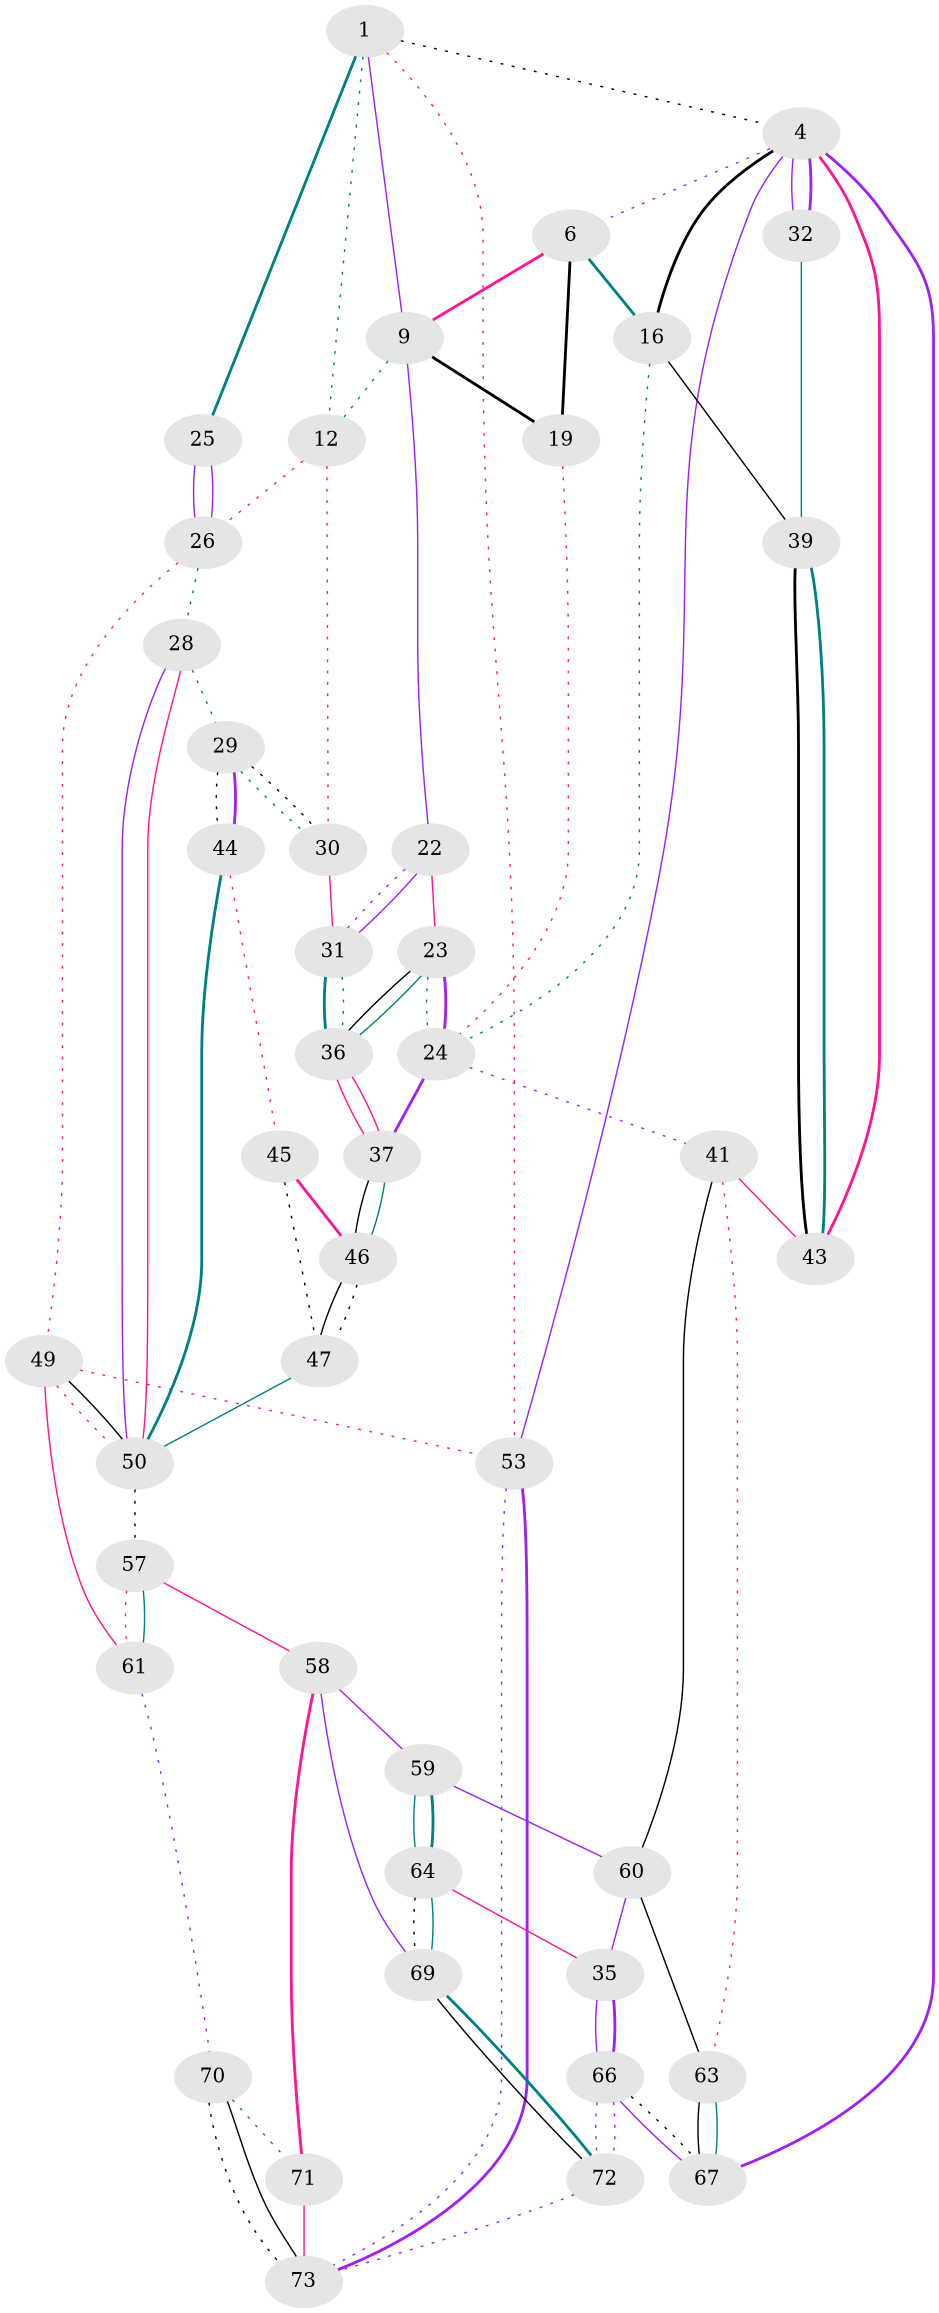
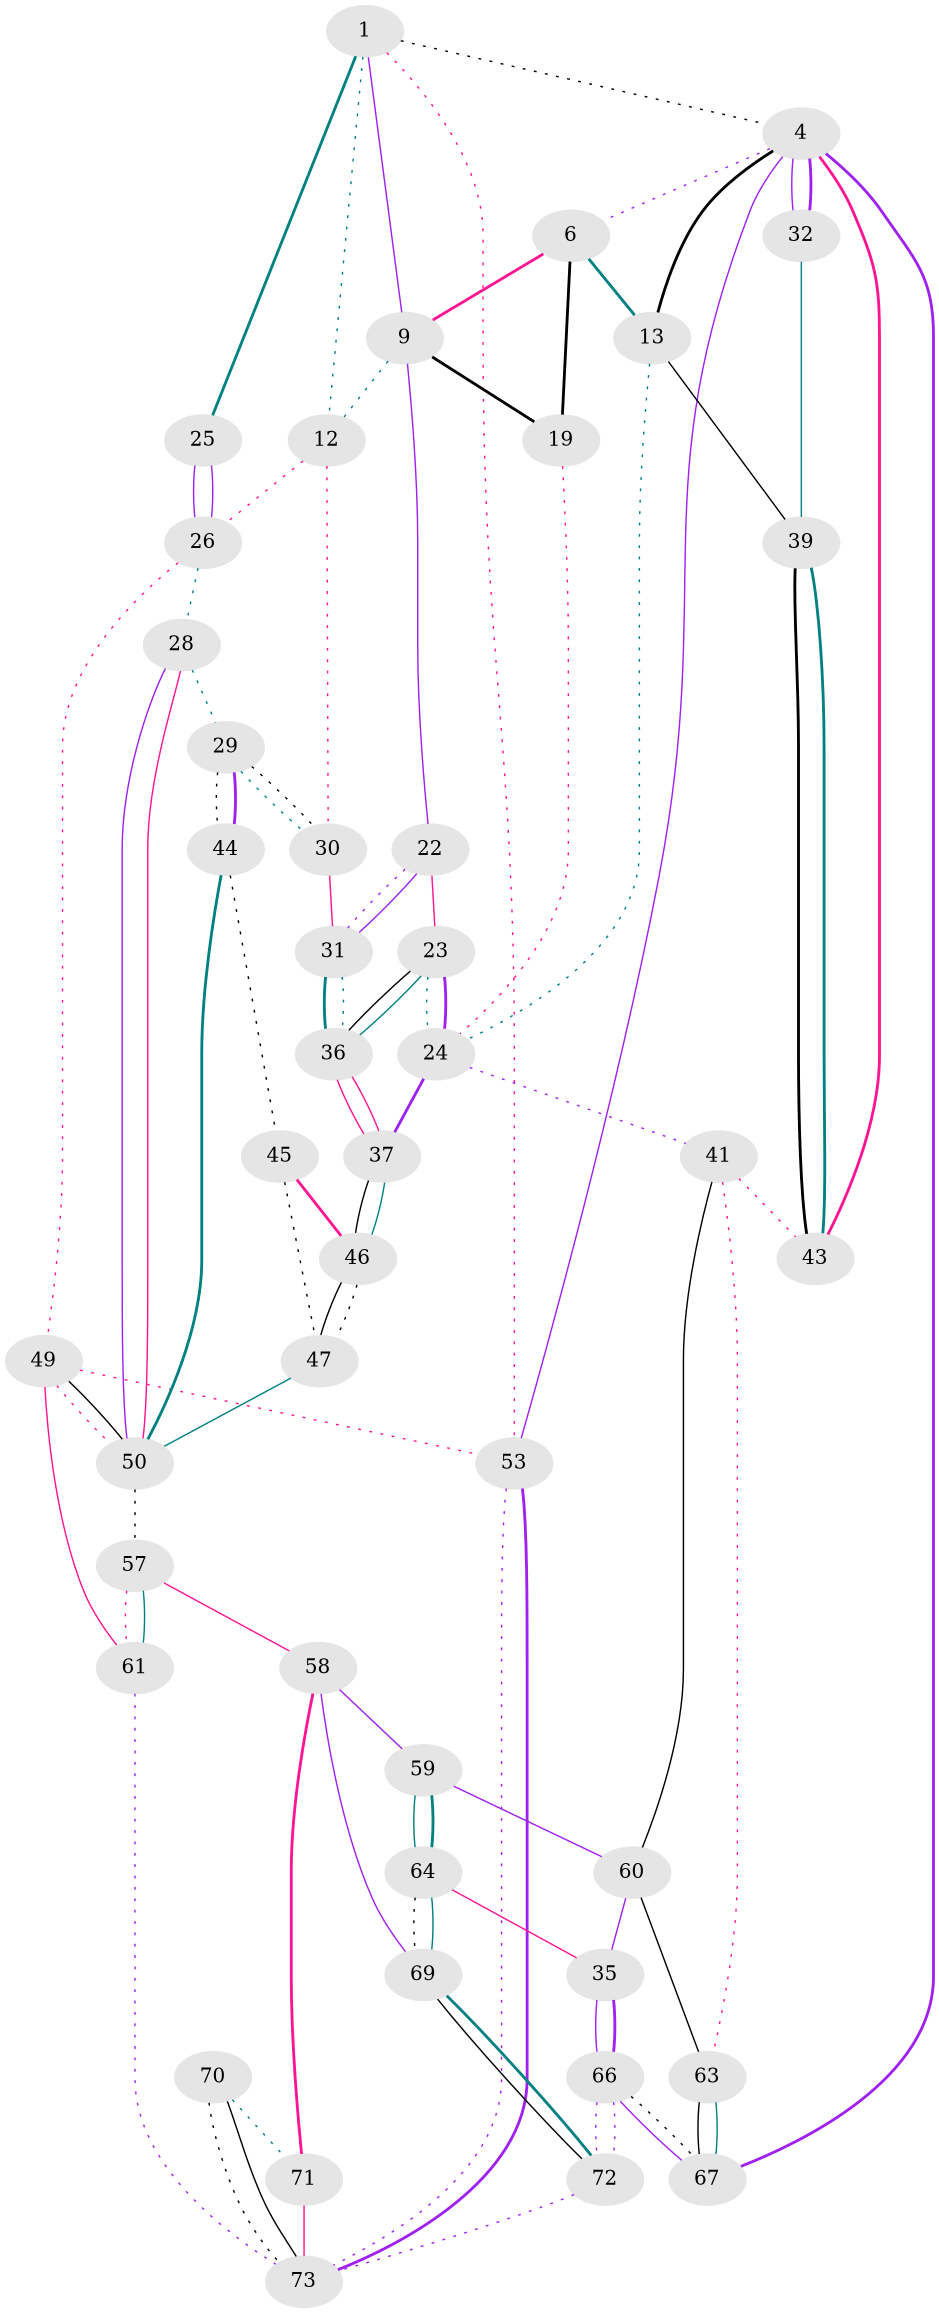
node "16": label "16" -> "13"
edge "44" -- "45": color deeppink -> black
edge "41" -- "43": style solid -> dotted
edge "61" -- "70": now "61" -- "73"
